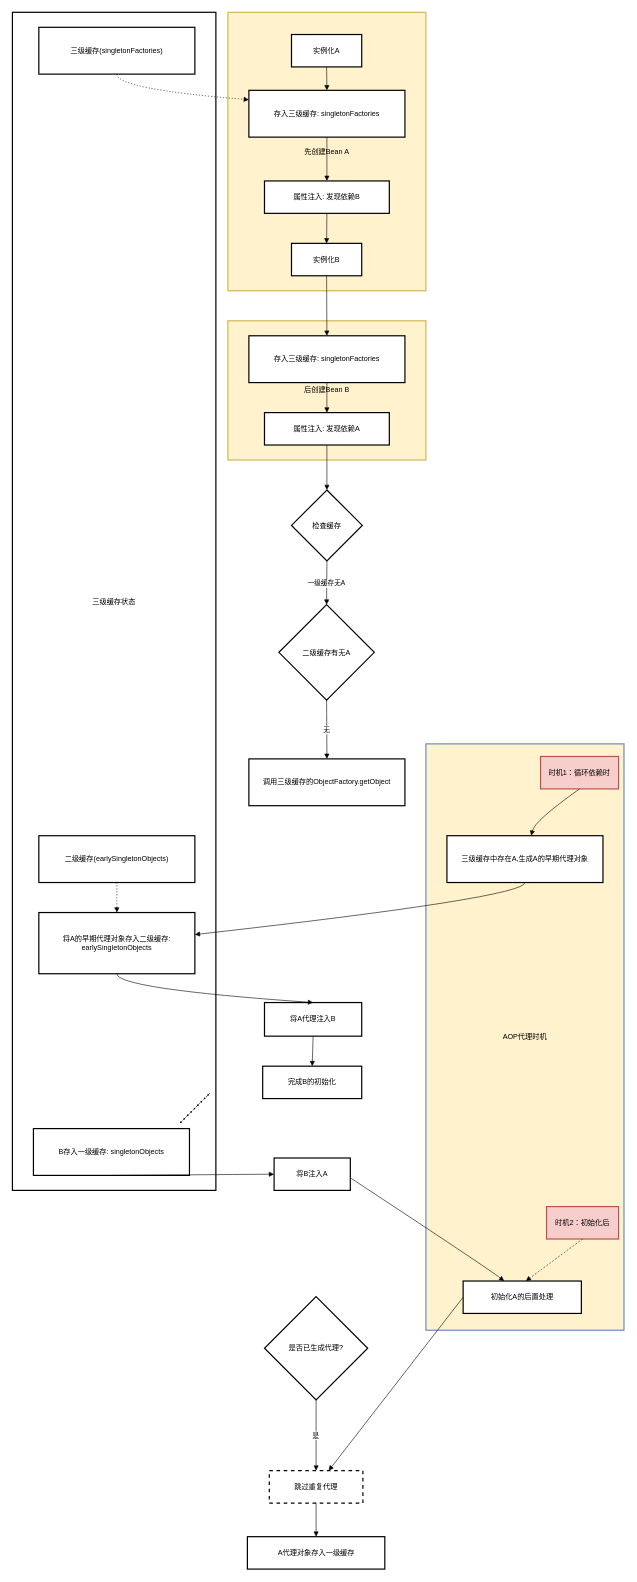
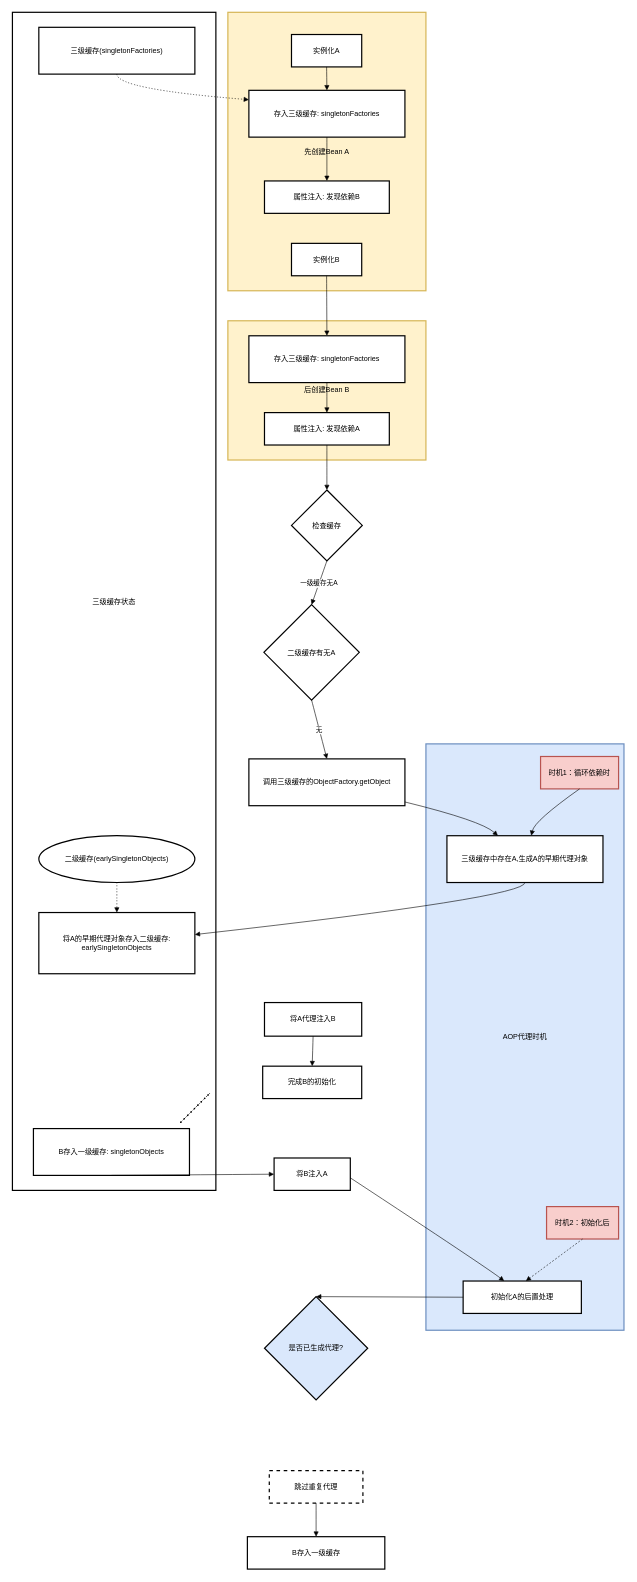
edge "属性注入: 发现依赖B" -> "实例化B": removed
node "二级缓存有无A": moved (326, 652) -> (311, 652)
edge "调用三级缓存的ObjectFactory.getObject" -> "三级缓存中存在A,生成A的早期代理对象": added
node "二级缓存(earlySingletonObjects)": shape rectangle -> ellipse
edge "将A的早期代理对象存入二级缓存: earlySingletonObjects" -> "将A代理注入B": removed
node "AOP代理时机": fillcolor #fff2cc -> #dae8fc
node "是否已生成代理?": fillcolor #ffffff -> #dae8fc
edge "初始化A的后置处理" -> "跳过重复代理": now "初始化A的后置处理" -> "是否已生成代理?"
edge "是否已生成代理?" -> "跳过重复代理": removed, label "是"
node "A代理对象存入一级缓存": label "A代理对象存入一级缓存" -> "B存入一级缓存"
